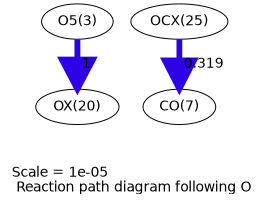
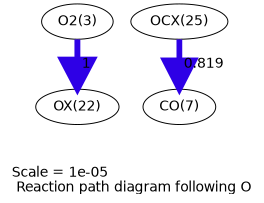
node "O5(3)": label "O5(3)" -> "O2(3)"
edge "OCX(25)" -> "CO(7)": label " 0.319" -> " 0.819"
node "OX(20)": label "OX(20)" -> "OX(22)"
